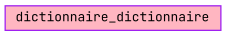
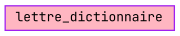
node "dictionnaire_dictionnaire": label "dictionnaire_dictionnaire" -> "lettre_dictionnaire"
